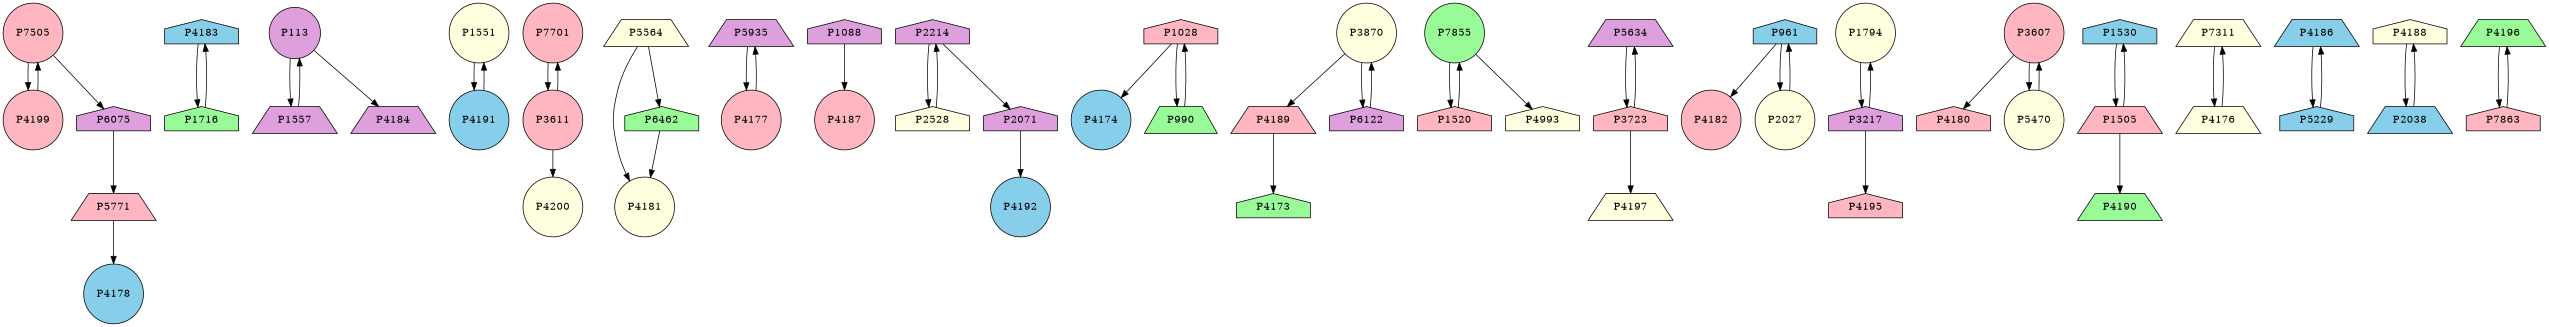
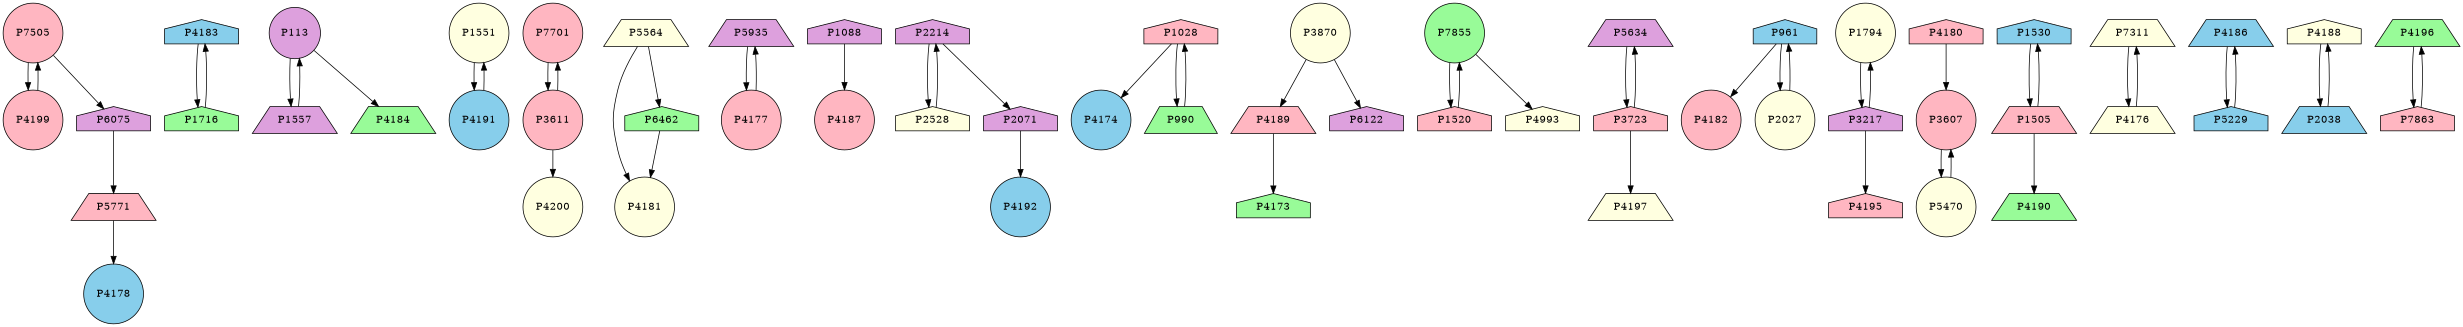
edge "P3607" -> "P4180": reversed
edge "P6122" -> "P3870": removed
node "P4184": fillcolor plum -> palegreen
